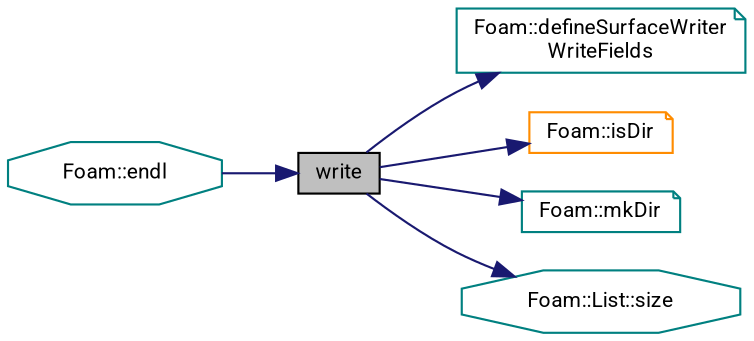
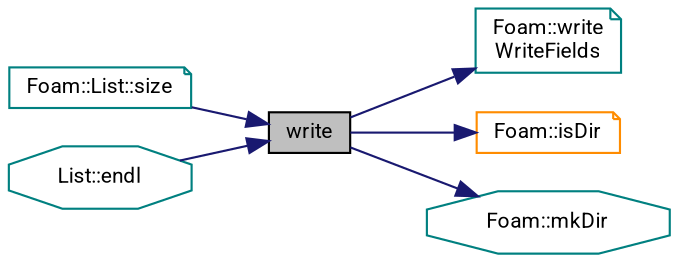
node "Foam::defineSurfaceWriter WriteFields": label "Foam::defineSurfaceWriter WriteFields" -> "Foam::write WriteFields"
node "Foam::endl": label "Foam::endl" -> "List::endl"
node "Foam::mkDir": shape note -> octagon
edge "write" -> "Foam::List::size": reversed
node "Foam::List::size": shape octagon -> note
